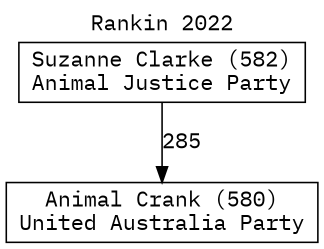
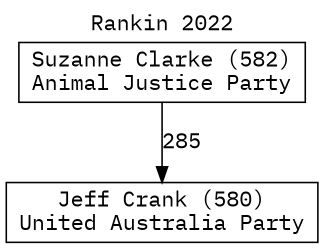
node "Animal Crank (580) United Australia Party": label "Animal Crank (580) United Australia Party" -> "Jeff Crank (580) United Australia Party"
